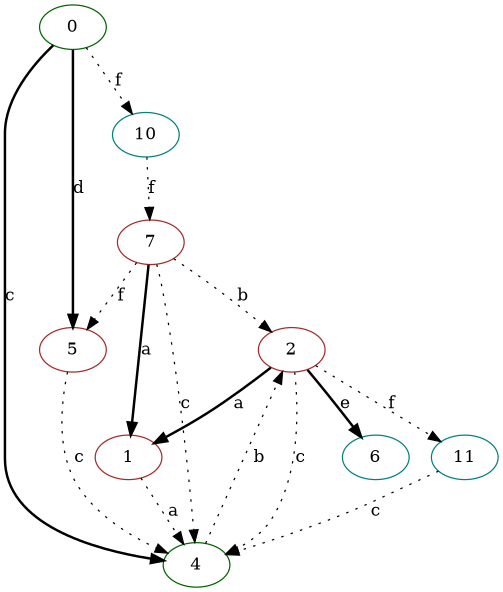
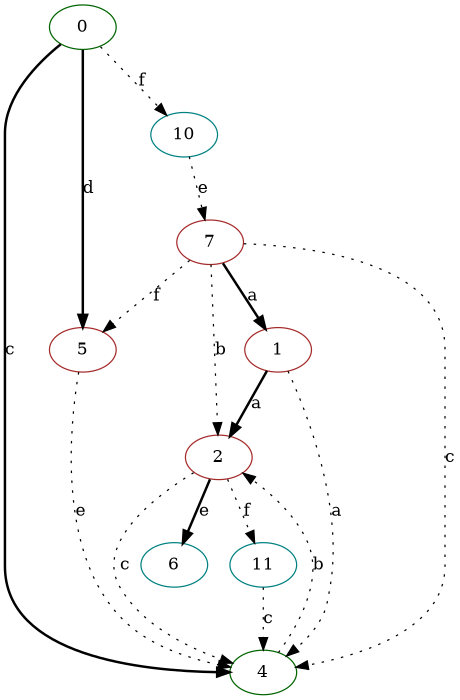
edge "10" -> "7": label "f" -> "e"
edge "2" -> "1": reversed
edge "5" -> "4": label "c" -> "e"
